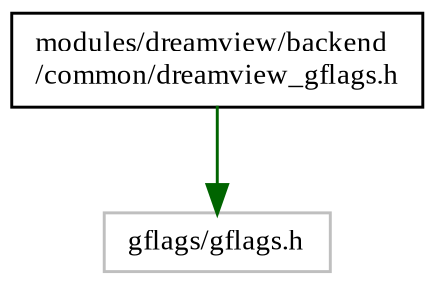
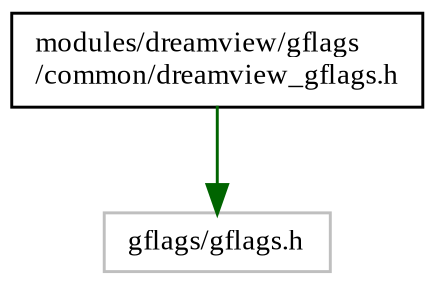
node "modules/dreamview/backend /common/dreamview_gflags.h": label "modules/dreamview/backend /common/dreamview_gflags.h" -> "modules/dreamview/gflags /common/dreamview_gflags.h"
